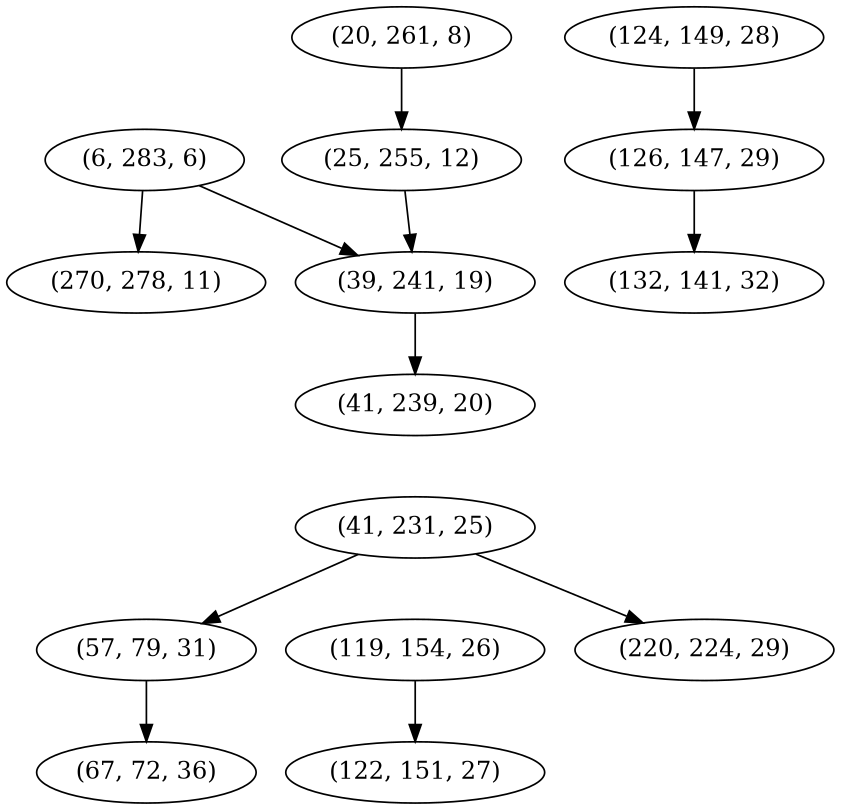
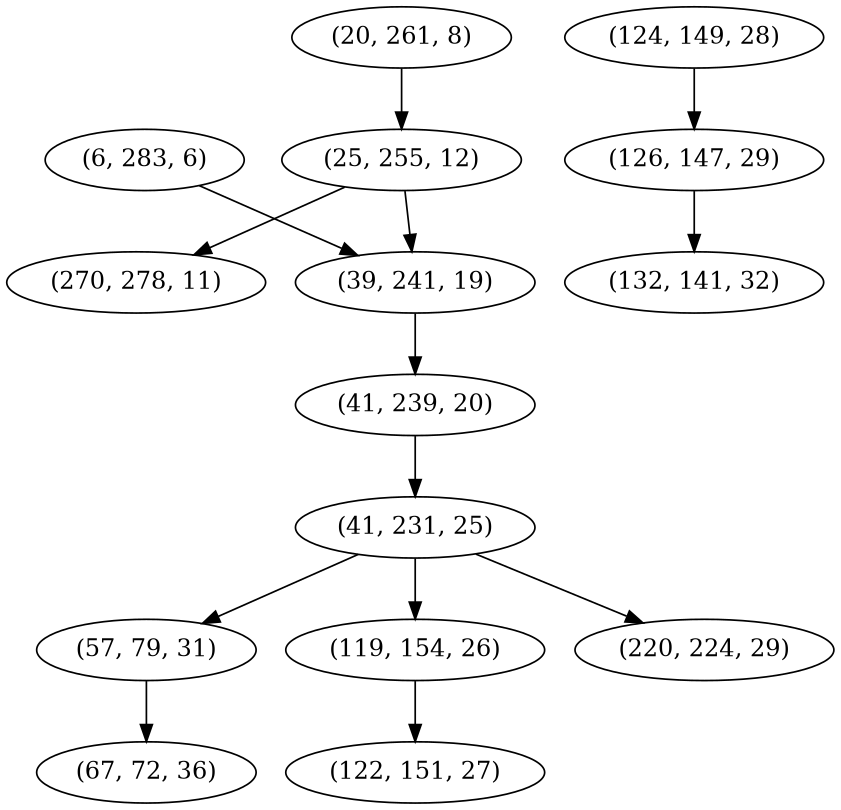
edge "(6, 283, 6)" -> "(270, 278, 11)": now "(25, 255, 12)" -> "(270, 278, 11)"
edge "(41, 239, 20)" -> "(41, 231, 25)": added
edge "(41, 231, 25)" -> "(119, 154, 26)": added
